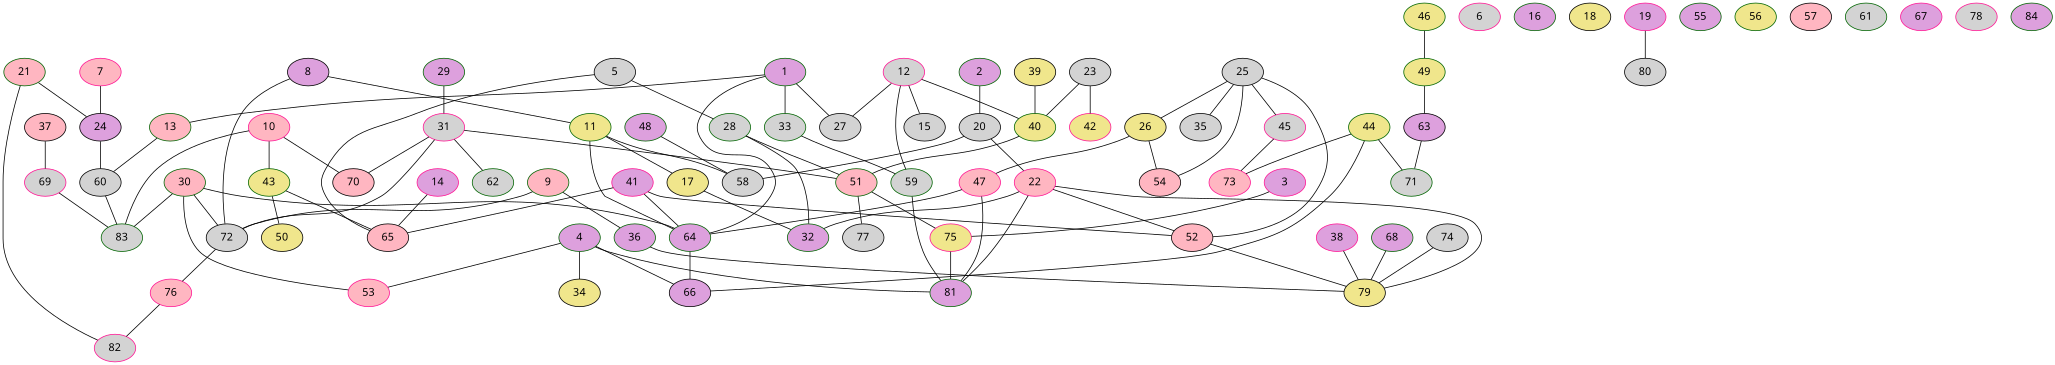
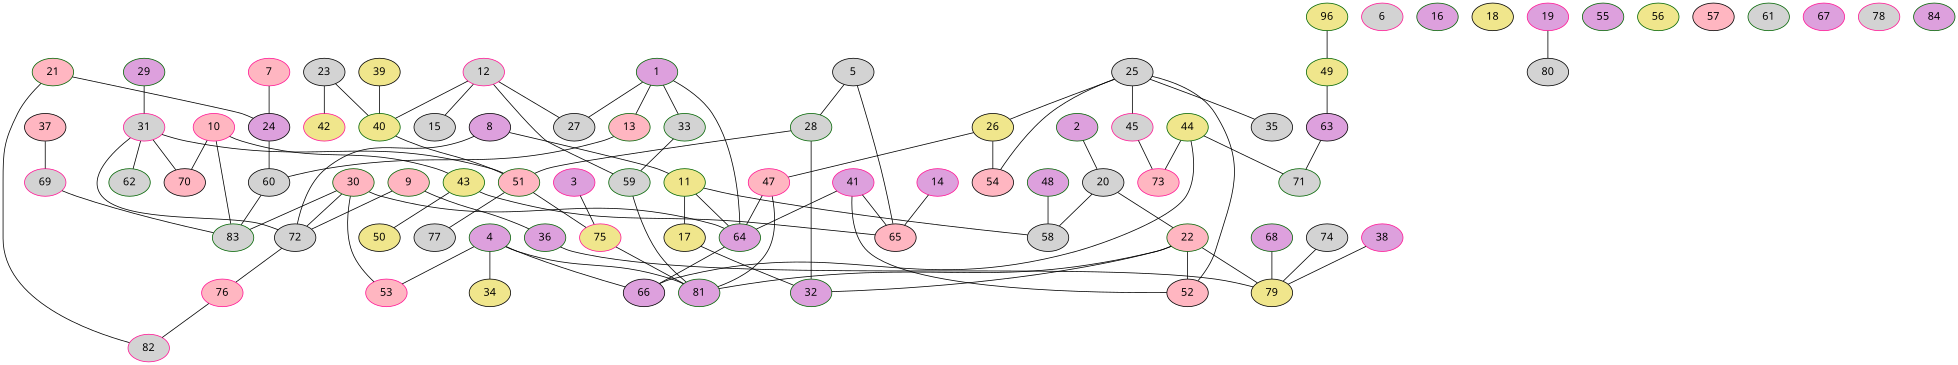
node "46": label "46" -> "96"
node "22": color deeppink -> darkgreen
edge "52" -- "79": removed
